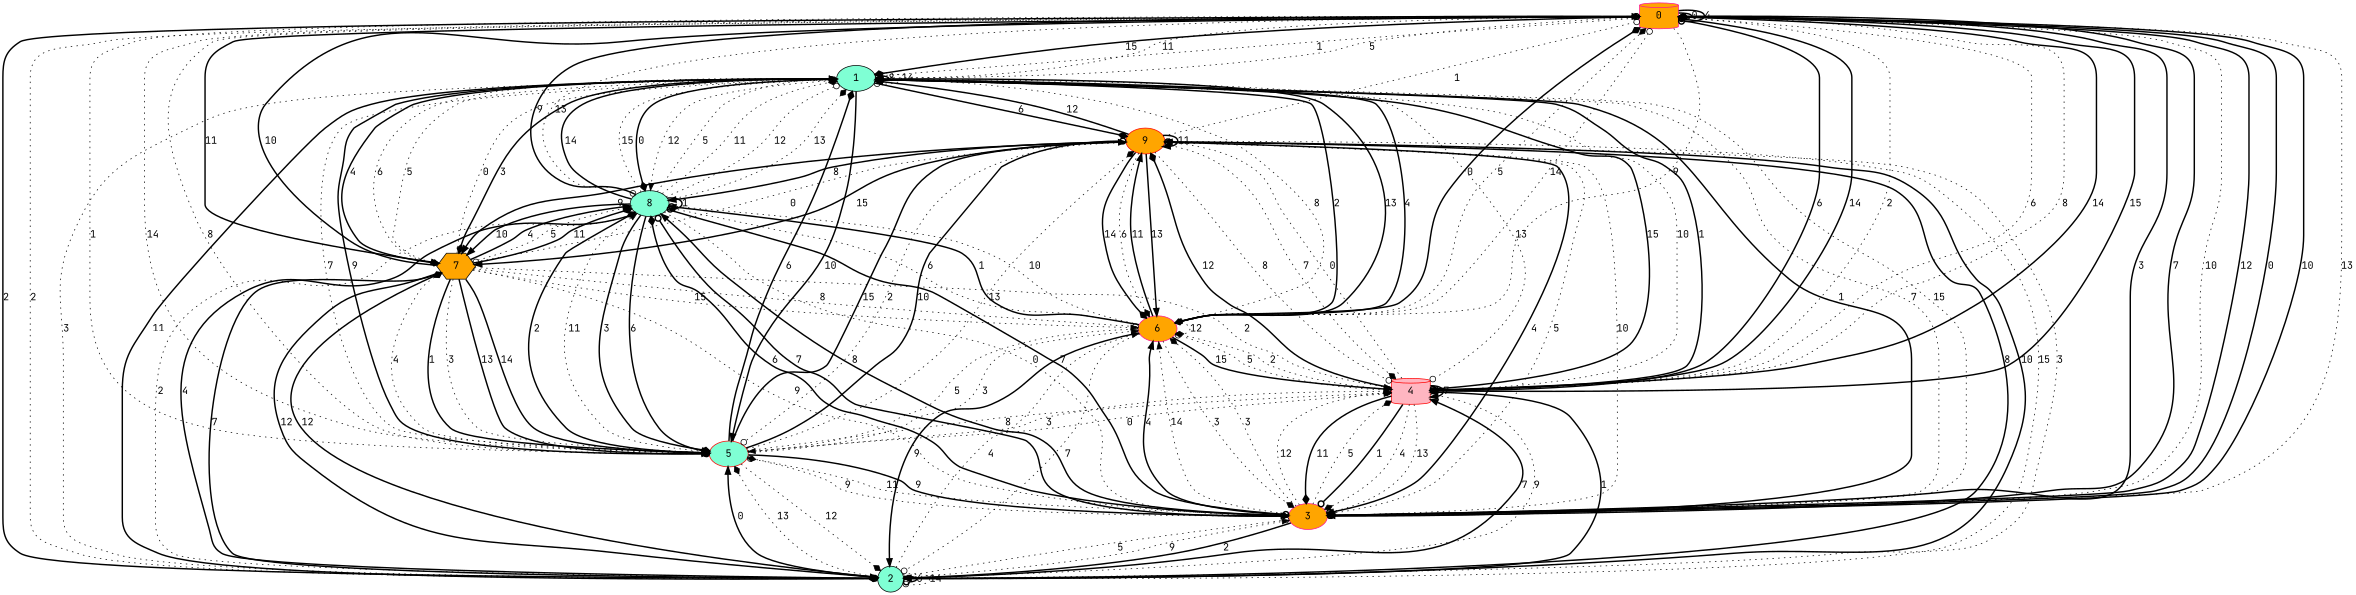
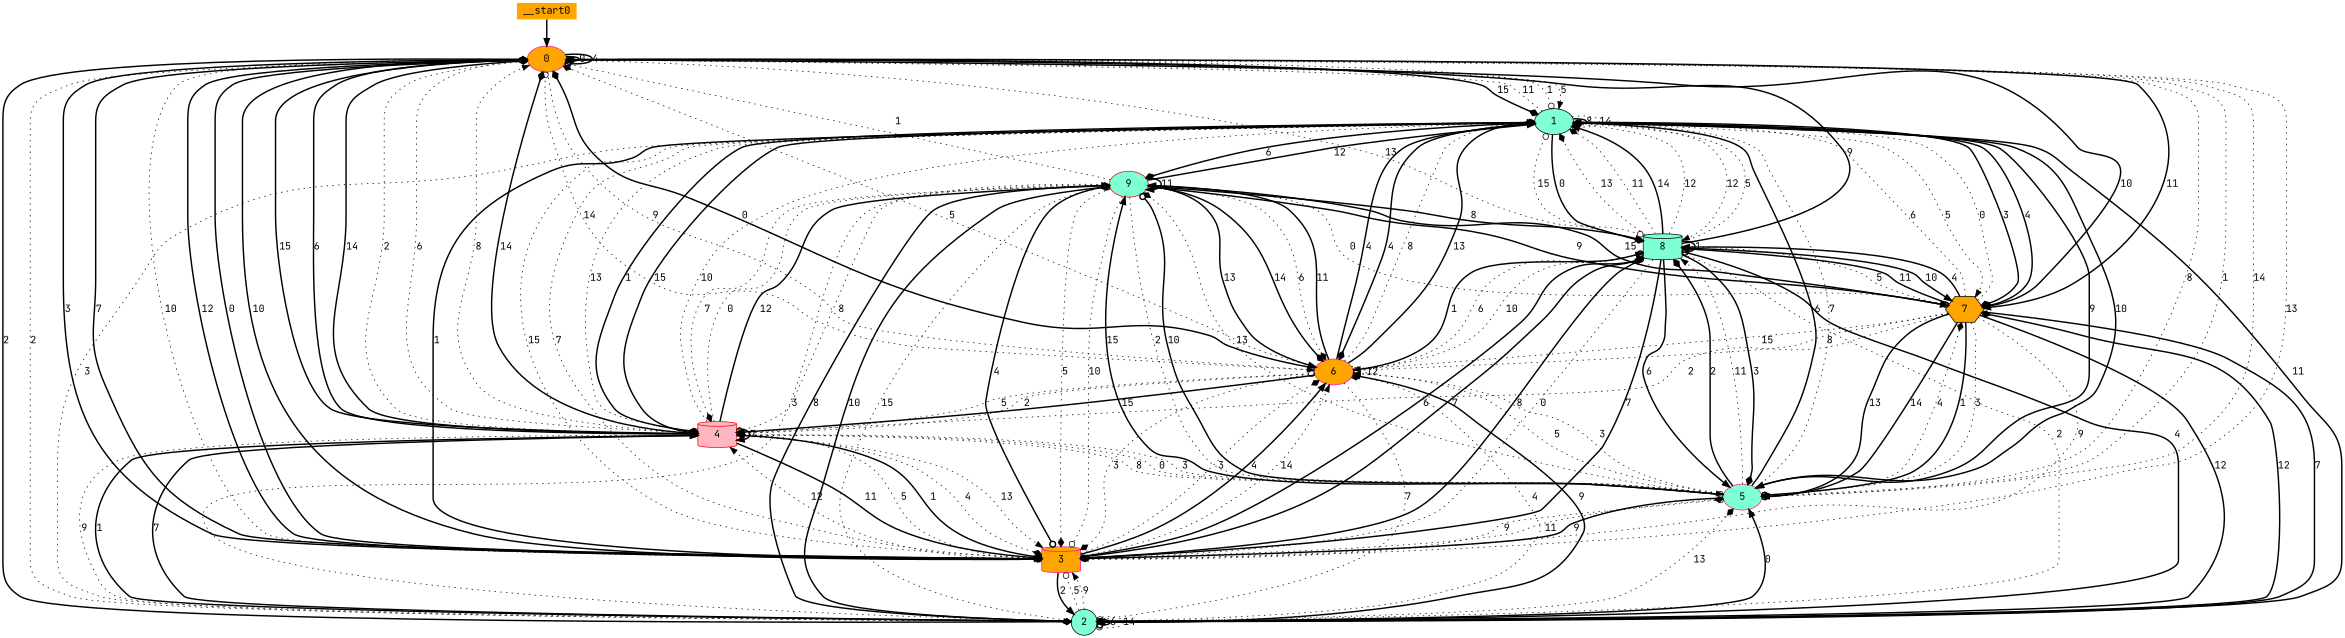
node "__start0": added
node "0": shape cylinder -> ellipse
node "9": fillcolor orange -> aquamarine
node "8": shape ellipse -> cylinder
edge "1" -> "6": label "2" -> "4"
node "5": color red -> deeppink
edge "5" -> "2": removed, label "12"
node "3": shape ellipse -> cylinder
